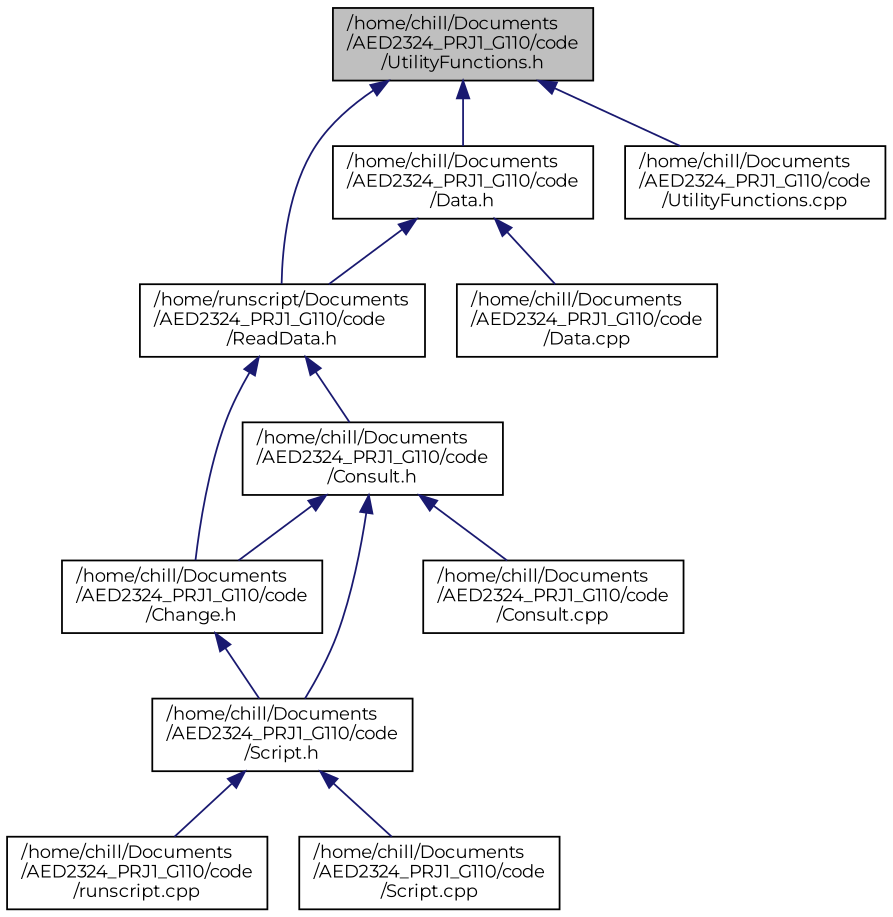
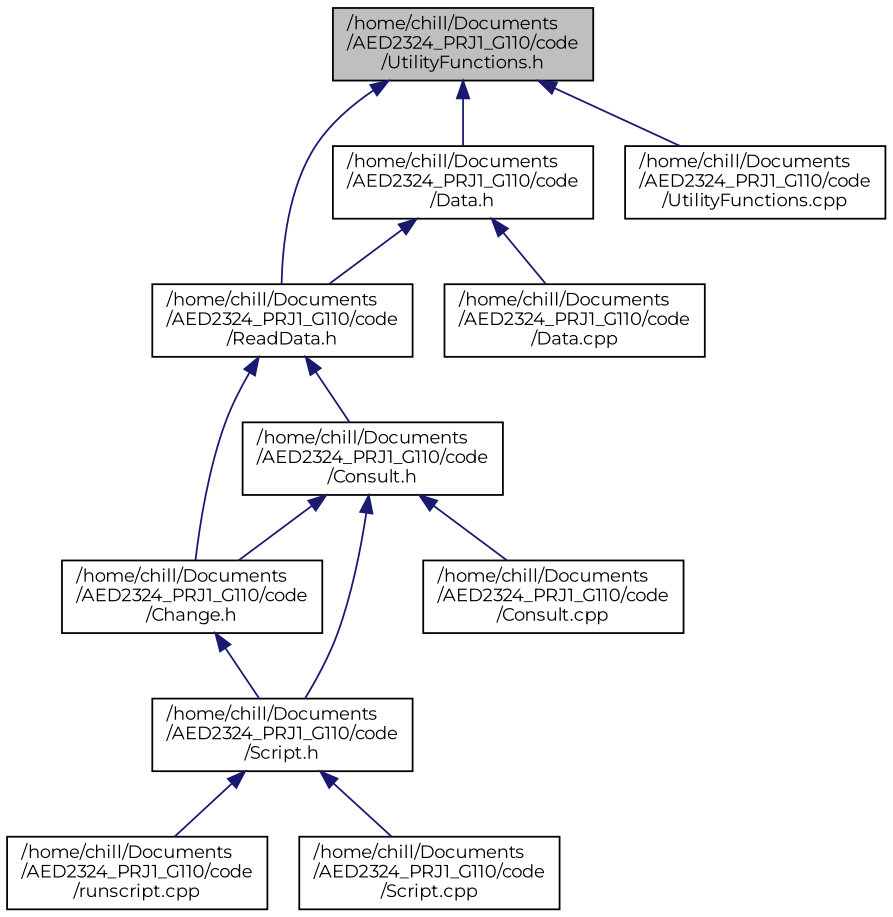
node "/home/runscript/Documents /AED2324_PRJ1_G110/code /ReadData.h": label "/home/runscript/Documents /AED2324_PRJ1_G110/code /ReadData.h" -> "/home/chill/Documents /AED2324_PRJ1_G110/code /ReadData.h"
